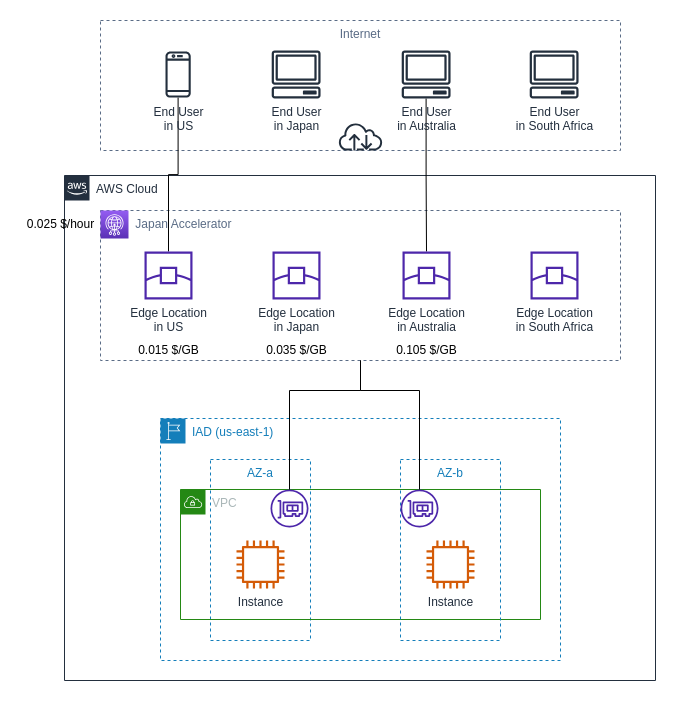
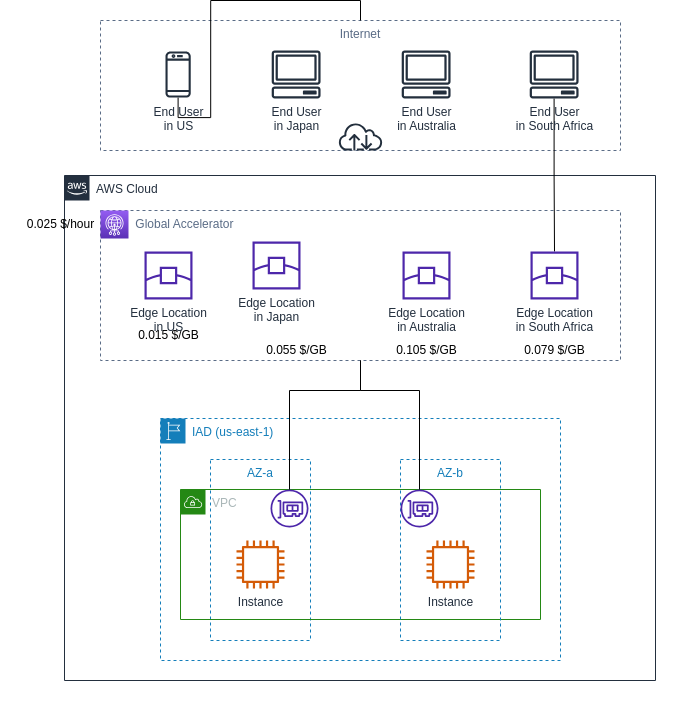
edge "End User in Australia" -- "Edge Location in Australia": removed
edge "End User in South Africa" -- "Edge Location in South Africa": added
edge "End User in US" -- "Edge Location in US": now "End User in US" -- "Internet"
node "Japan Accelerator": label "Japan Accelerator" -> "Global Accelerator"
node "Edge Location in Japan": moved (297, 276) -> (277, 266)
node "0.015 $/GB": moved (168, 351) -> (168, 336)
node "0.035 $/GB": label "0.035 $/GB" -> "0.055 $/GB"
node "0.079 $/GB": added
